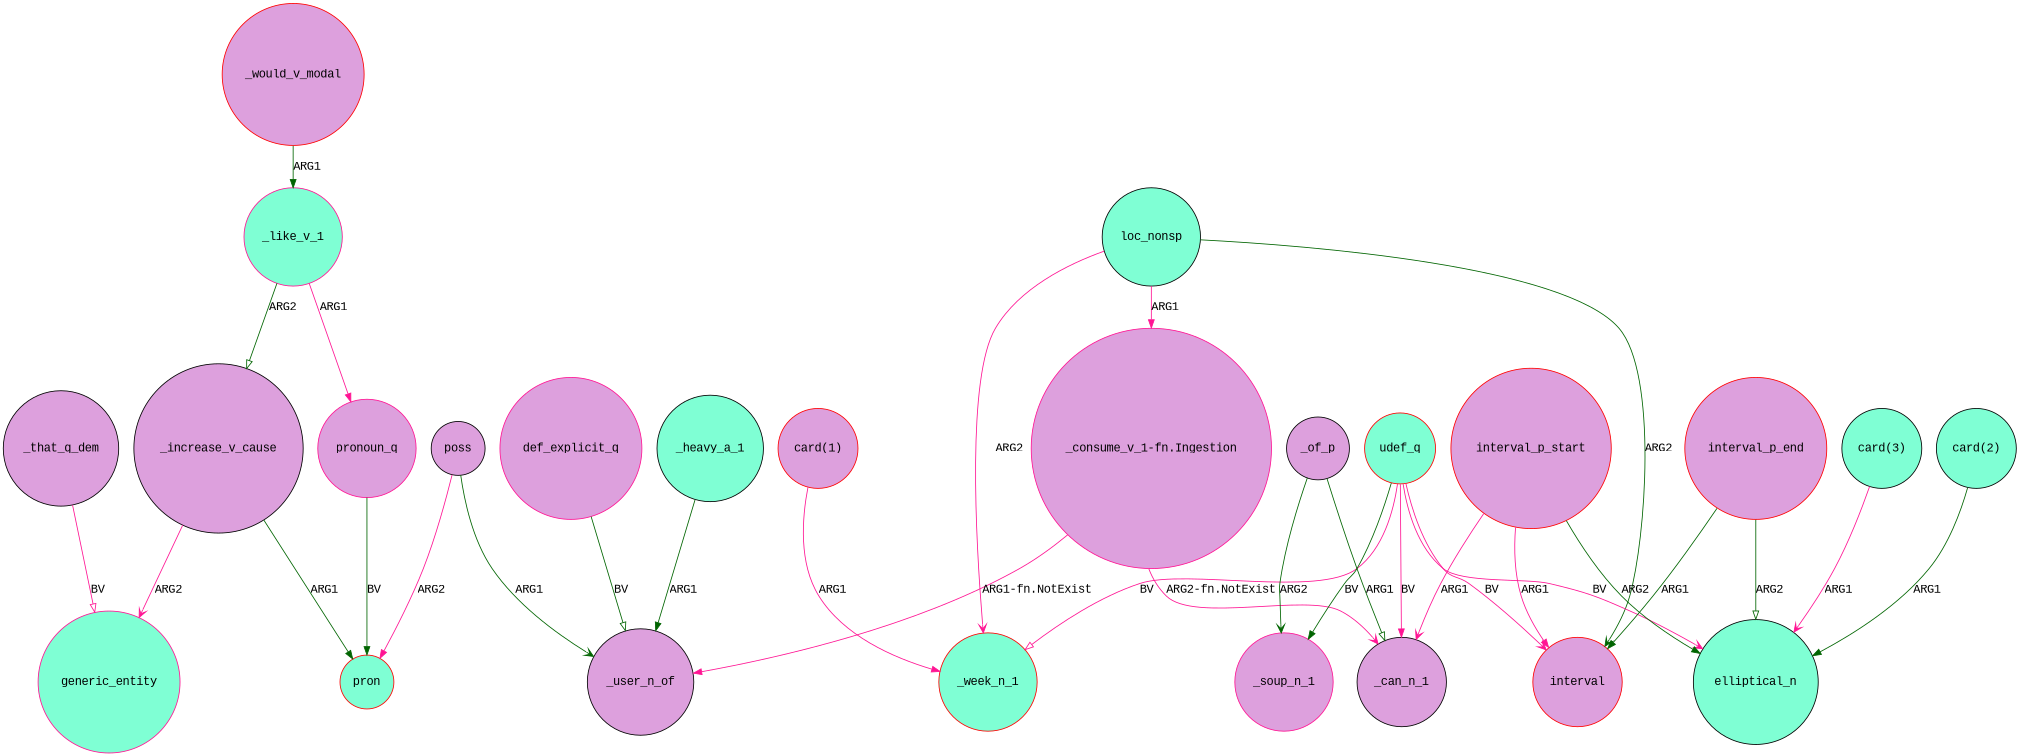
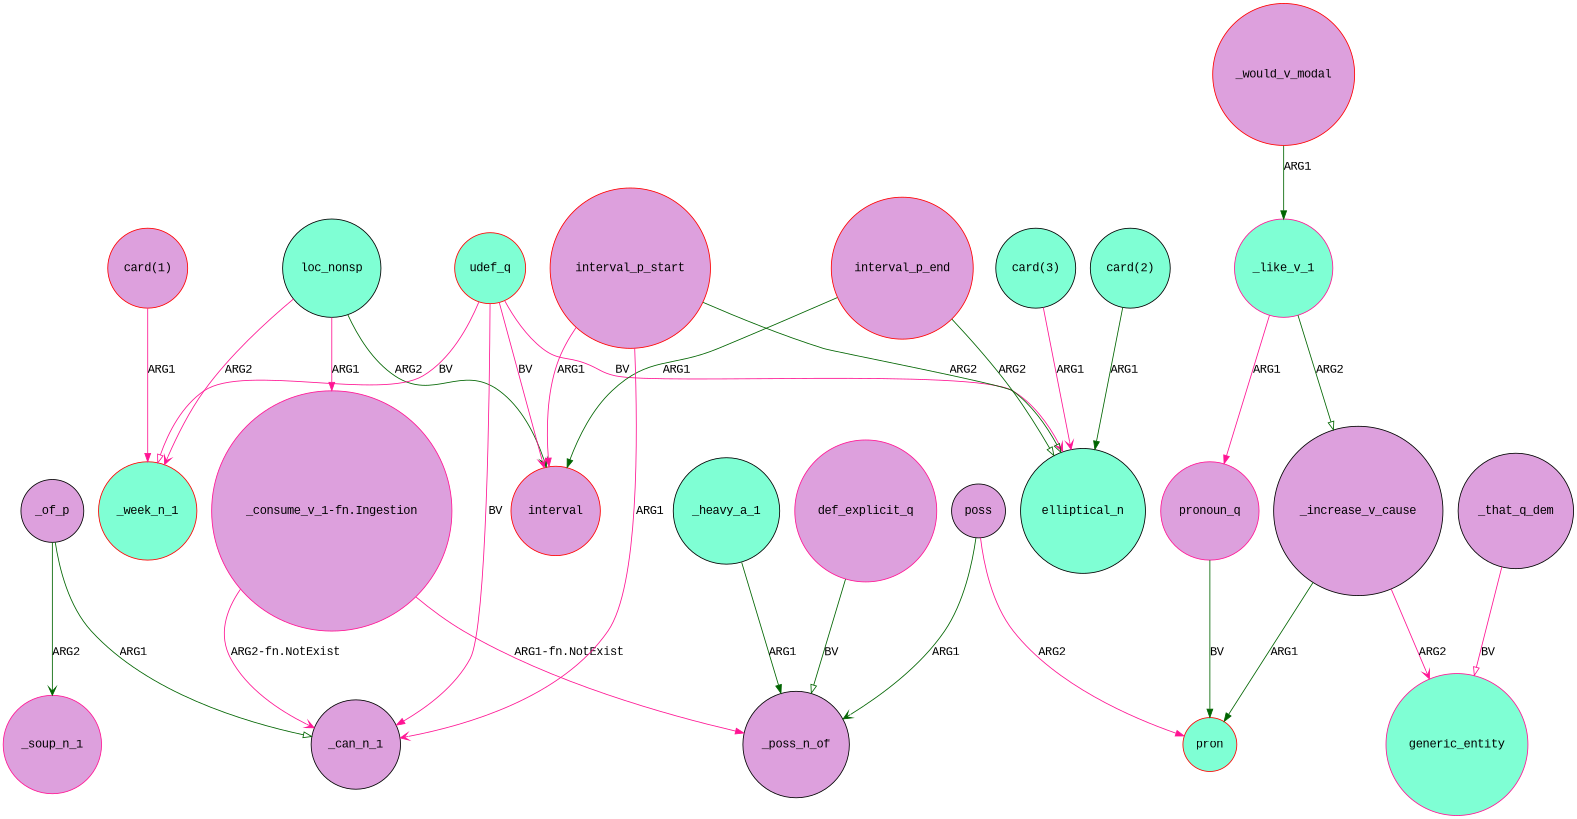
edge "udef_q" -> "_soup_n_1": removed, label "BV"
edge "interval_p_start" -> "elliptical_n": arrowhead normal -> onormal
node "_user_n_of": label "_user_n_of" -> "_poss_n_of"
